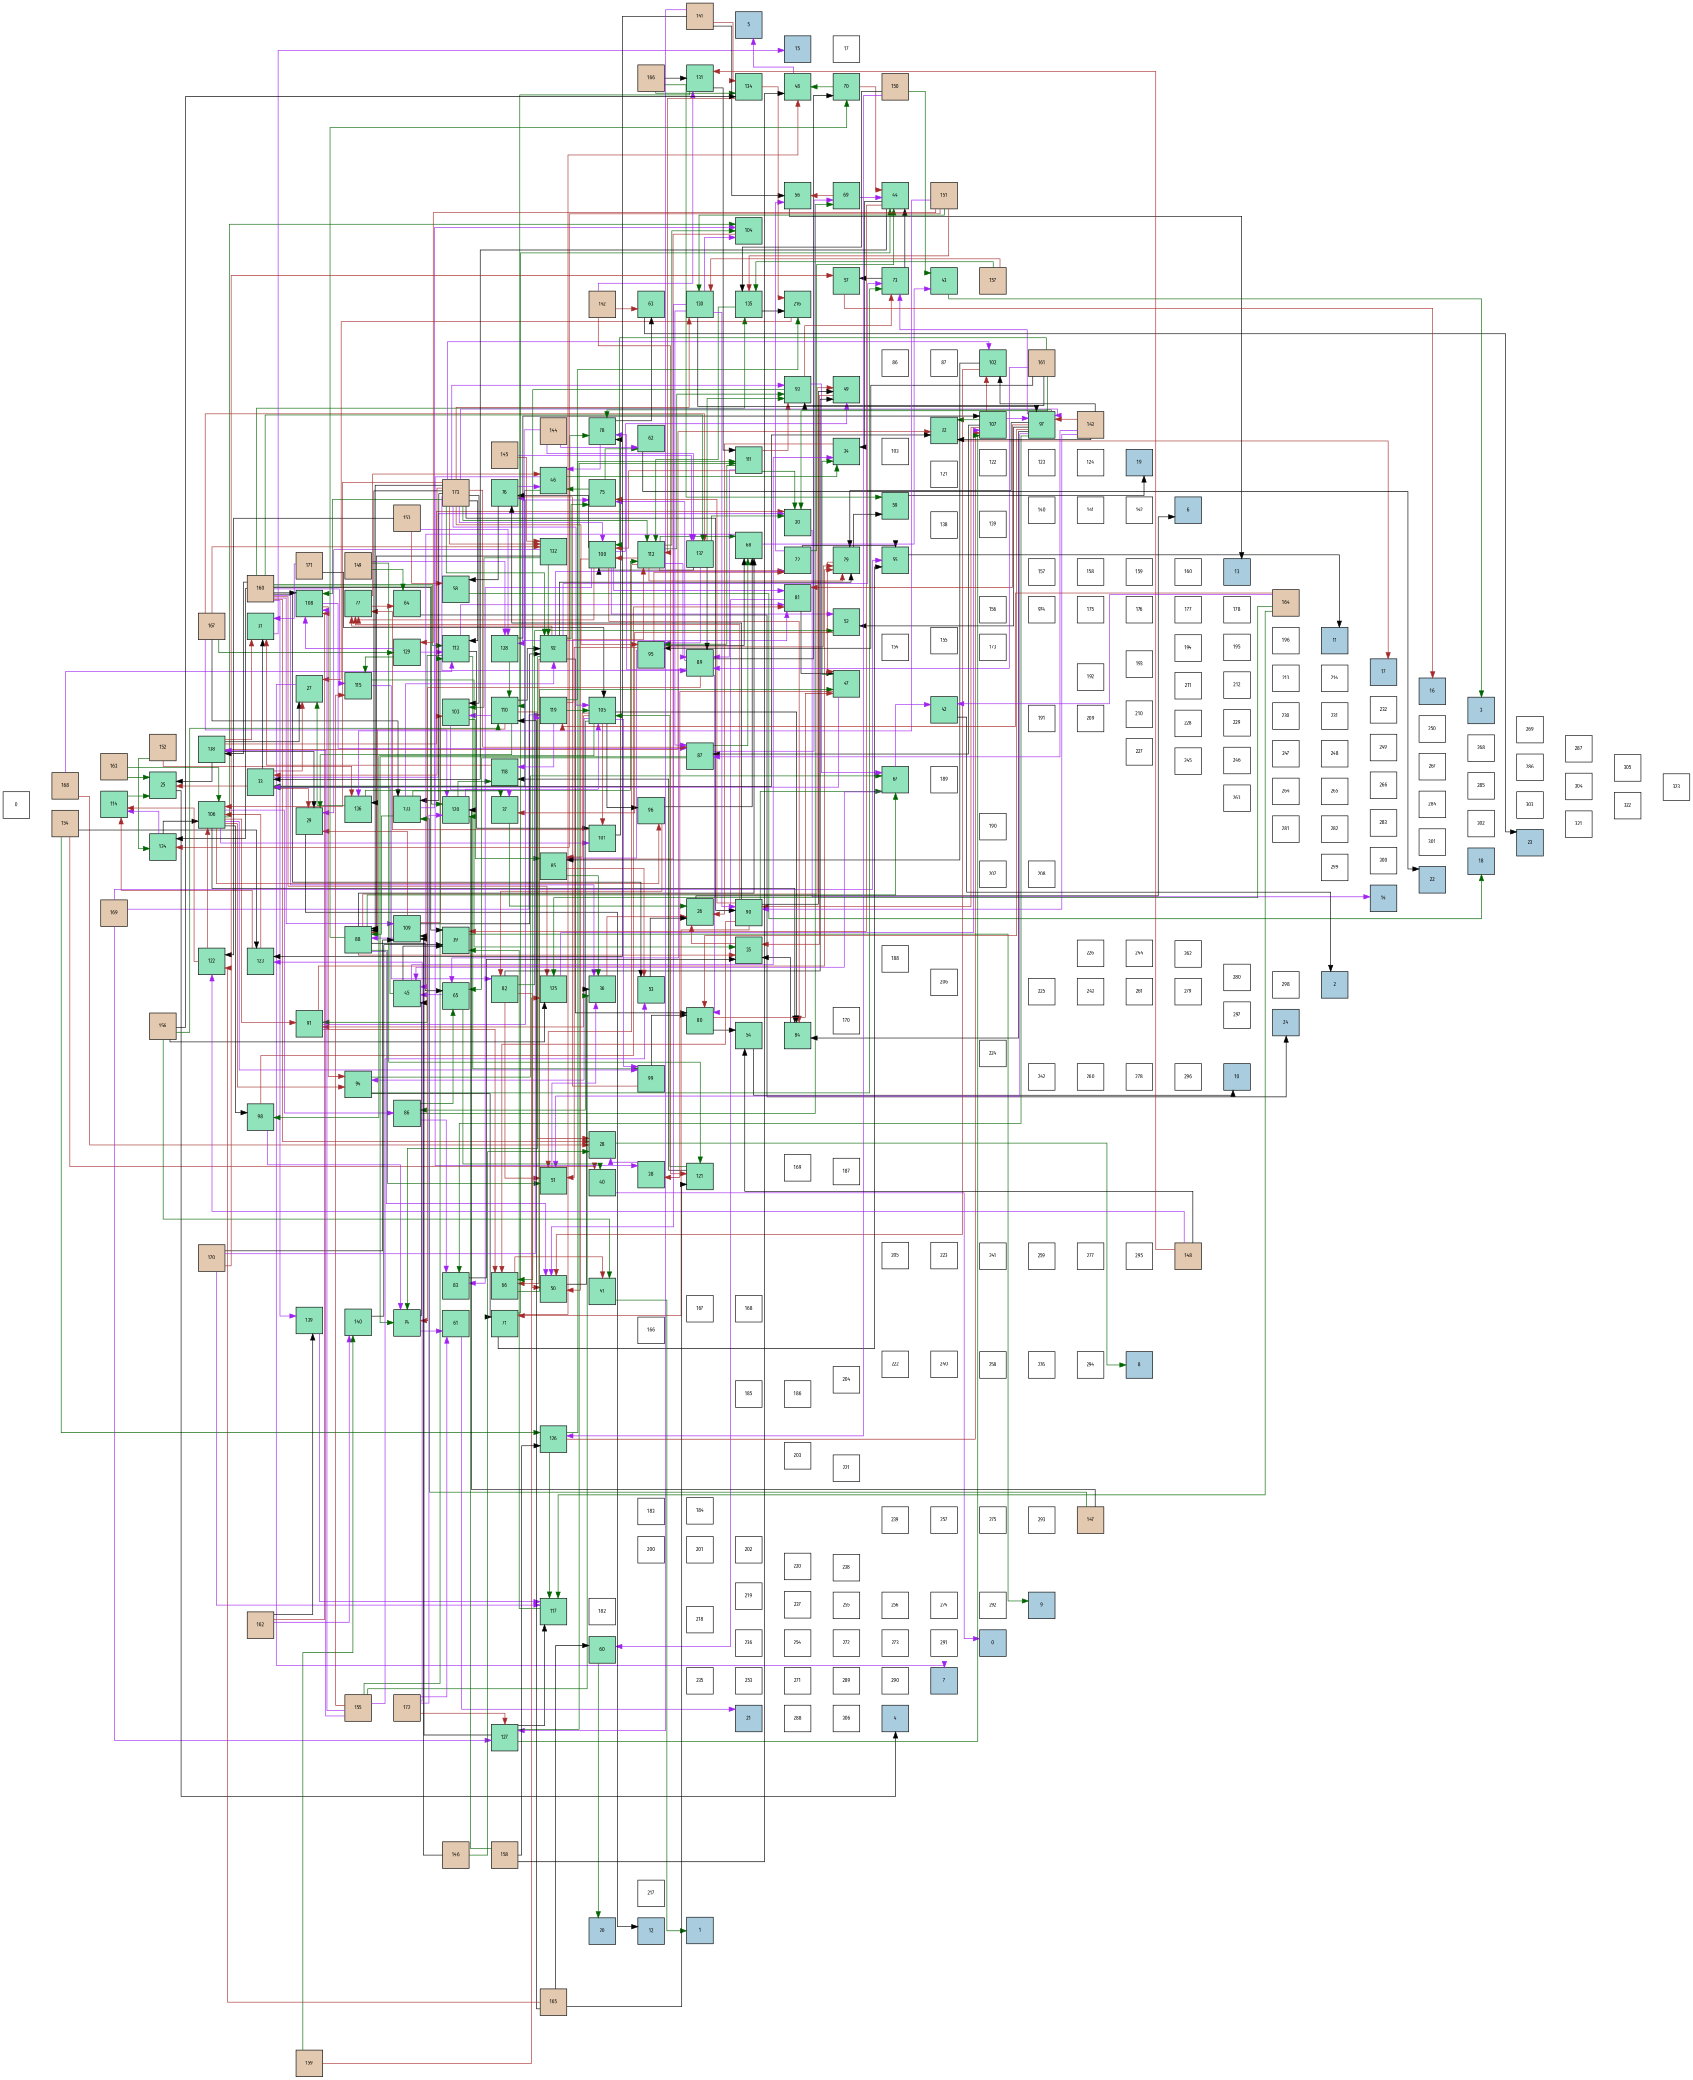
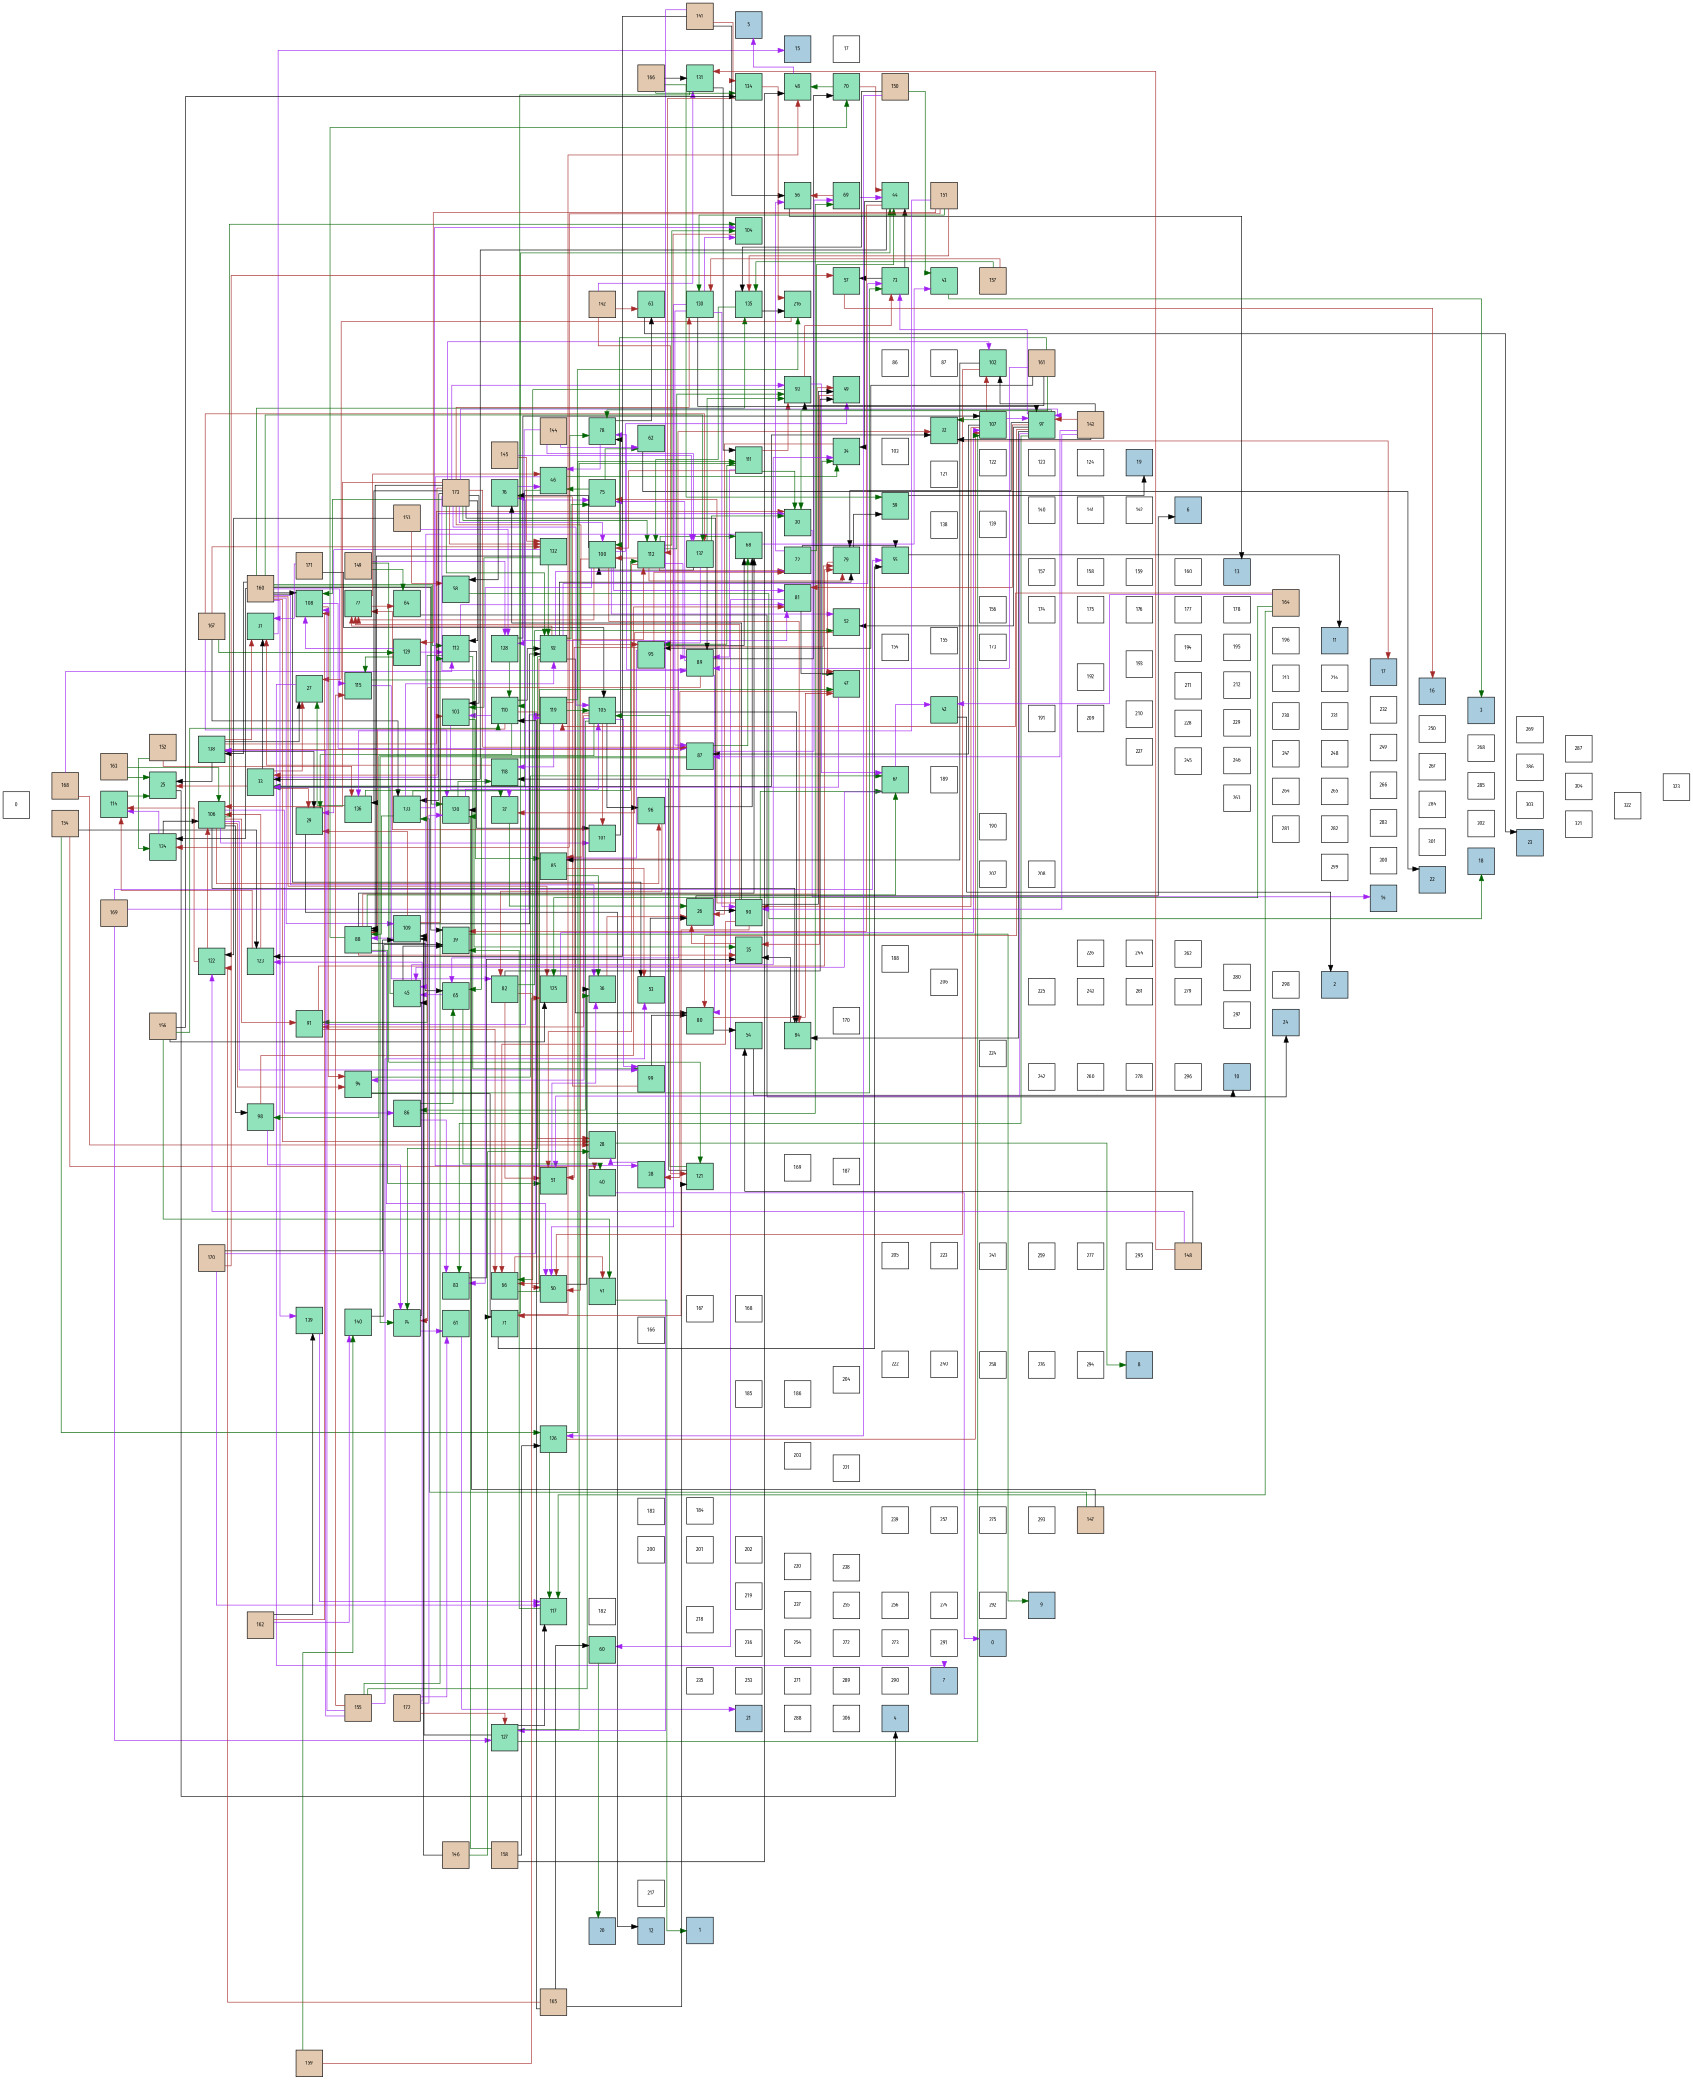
node "974": label "974" -> "174"
node "305": removed
